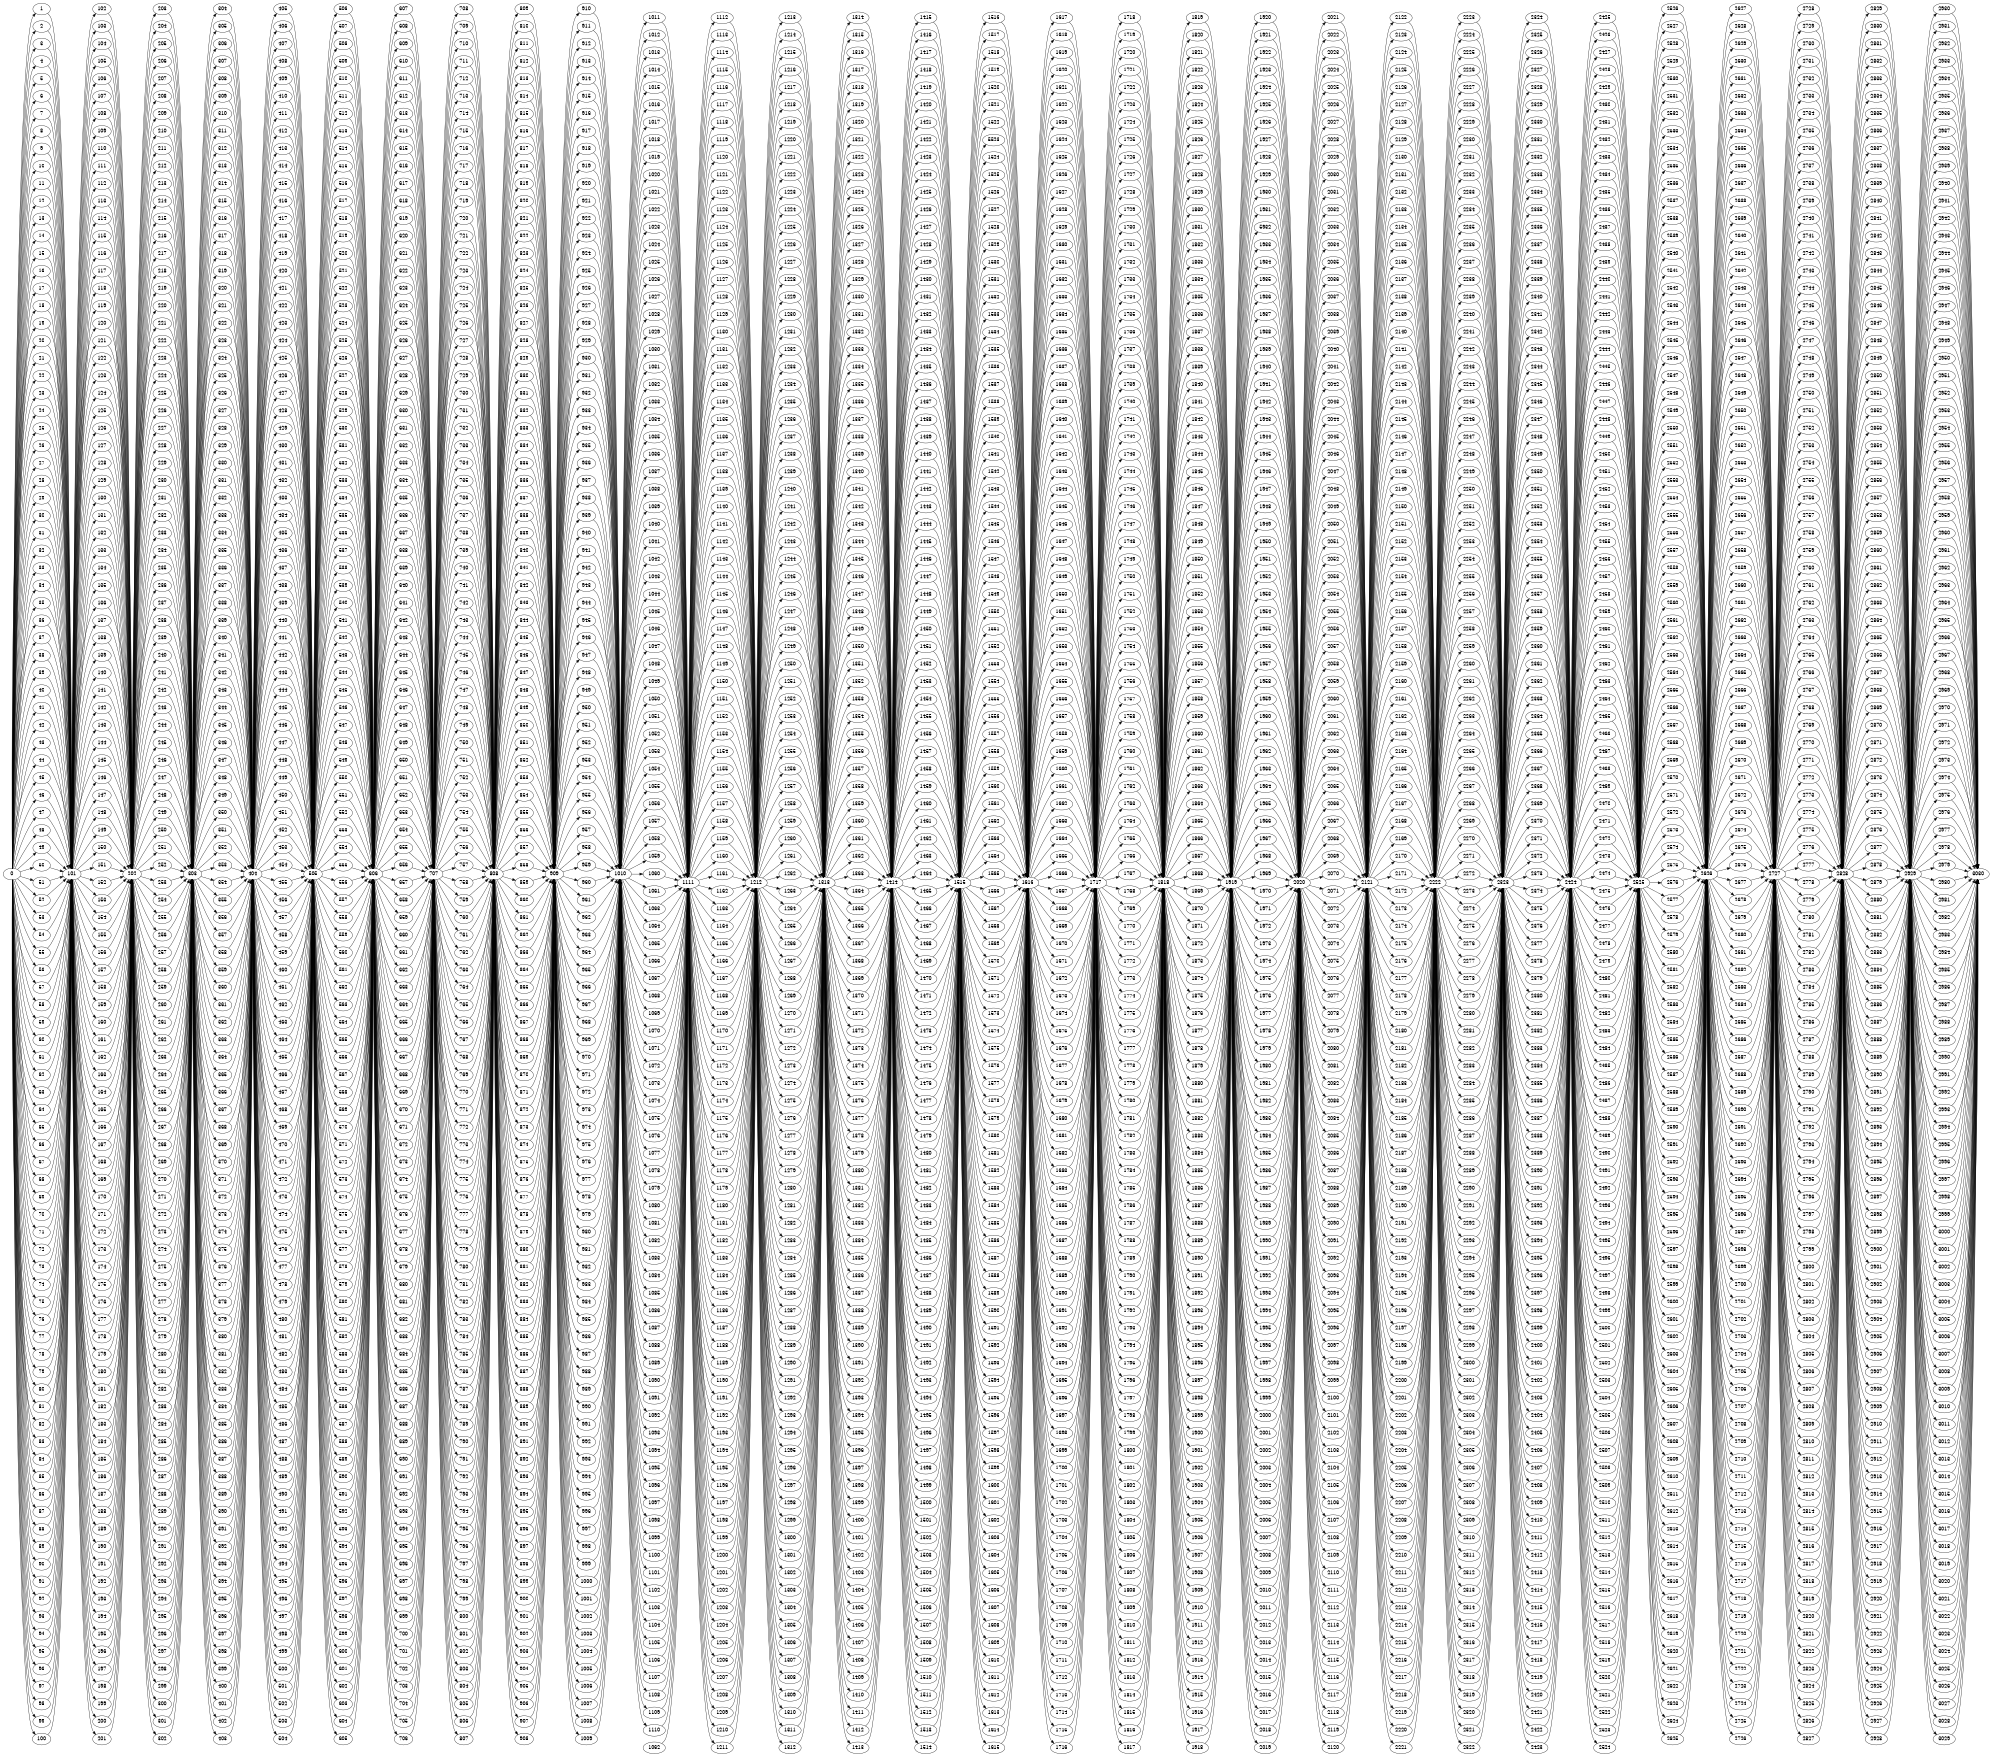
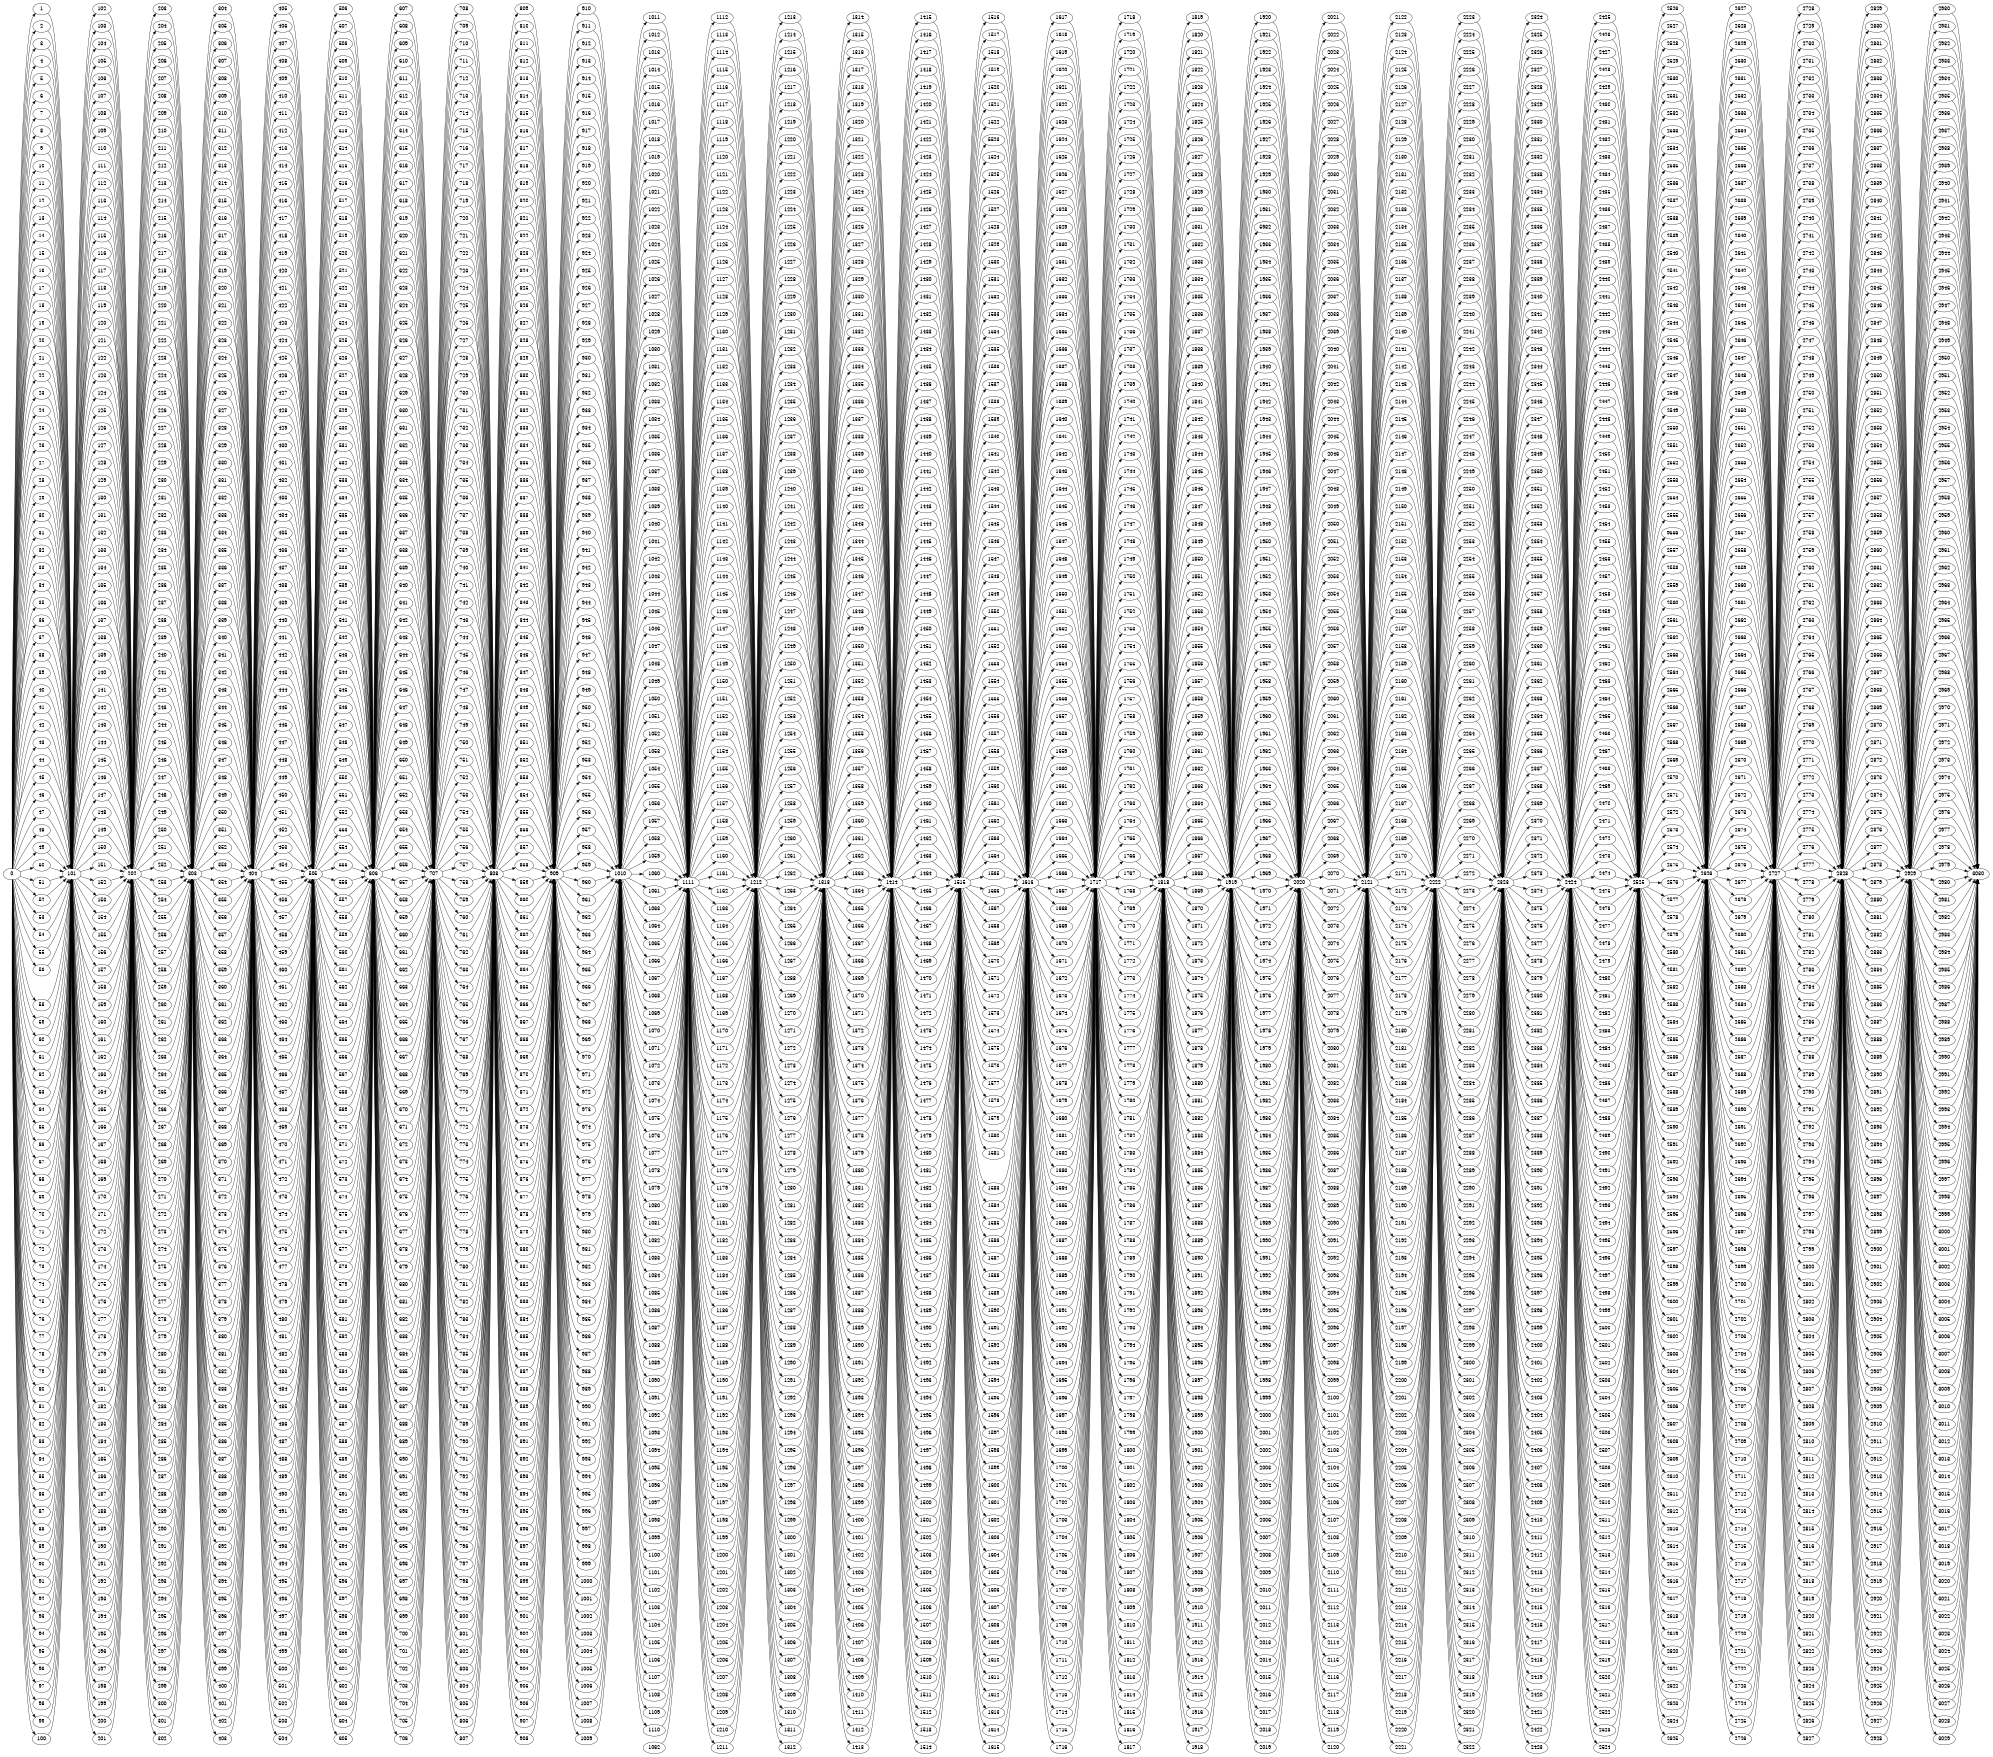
edge "1320" -> "1414": removed
edge "101" -> "110": removed
node "2556": label "2556" -> "9556"
edge "719" -> "808": added
edge "936" -> "1010": added
node "57": removed
edge "2727" -> "2805": added
node "1582": removed
edge "2525" -> "2623": reversed
